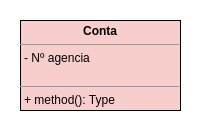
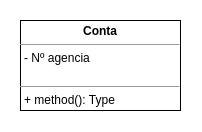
node "Conta - Nº agencia + method(): Type": fillcolor #f8cecc -> #ffffff
